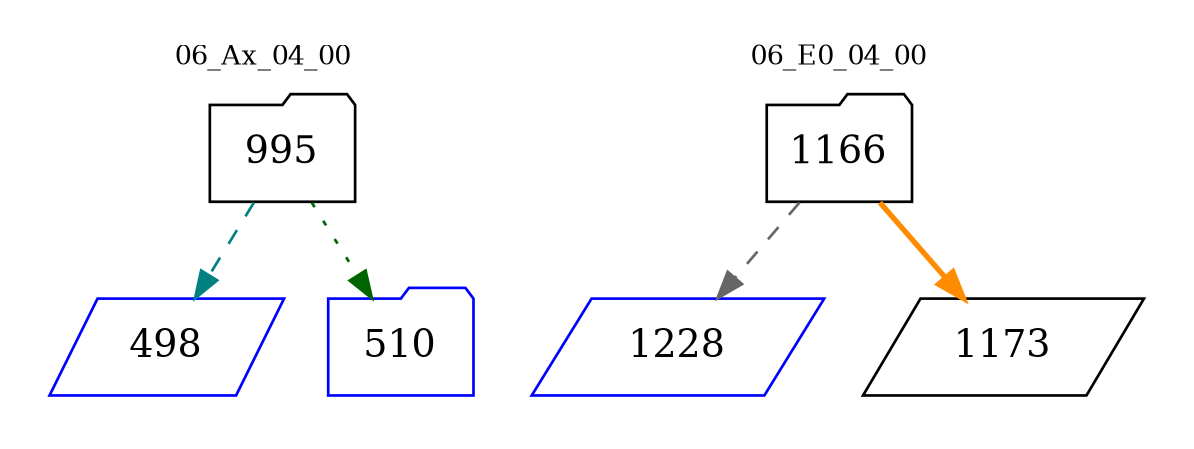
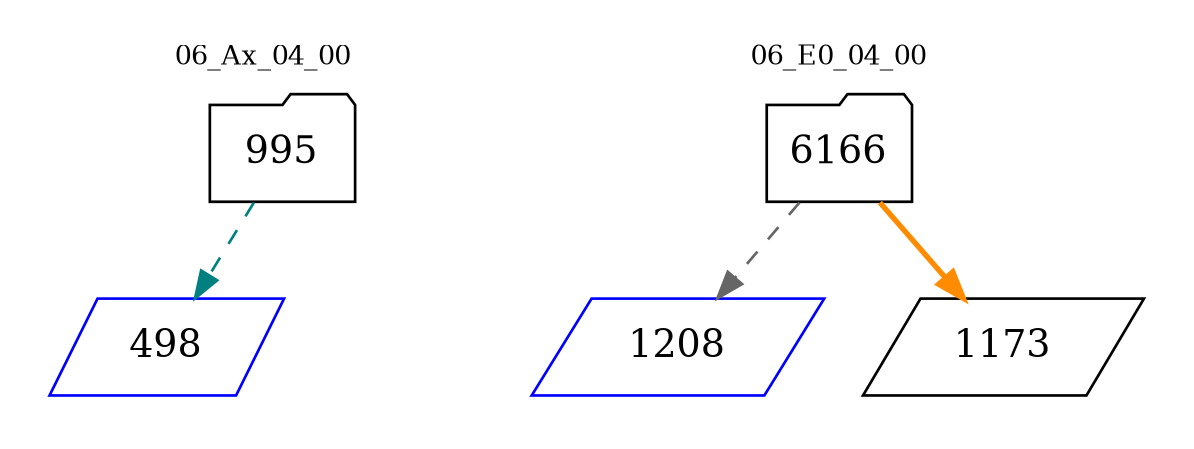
node "1166": label "1166" -> "6166"
node "510": removed
node "1228": label "1228" -> "1208"
